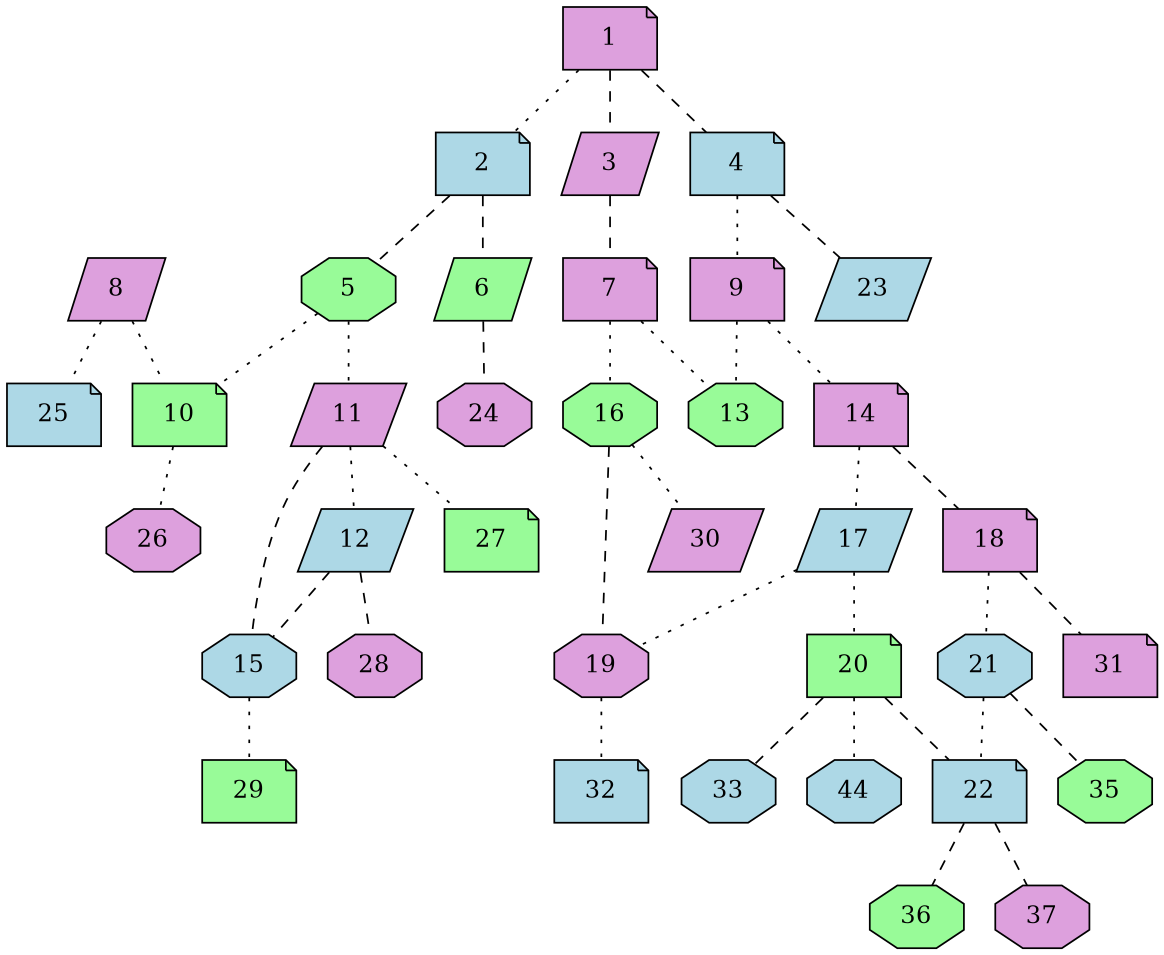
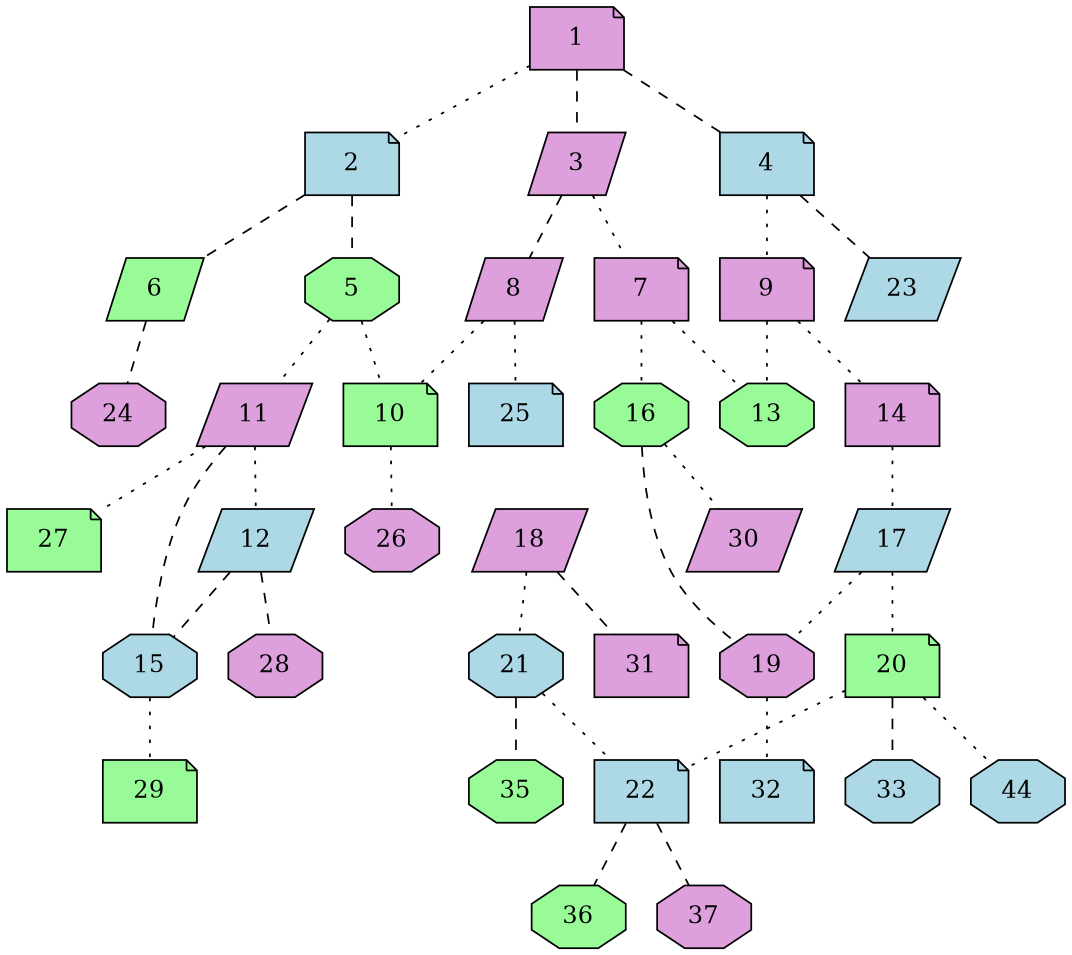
edge "3" -- "8": added
edge "3" -- "7": style dashed -> dotted
edge "14" -- "18": removed
node "18": shape note -> parallelogram
edge "20" -- "22": style dashed -> dotted
